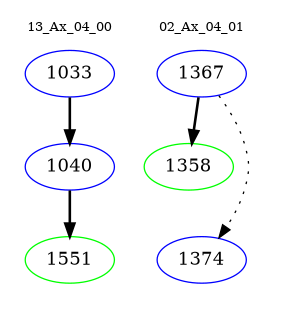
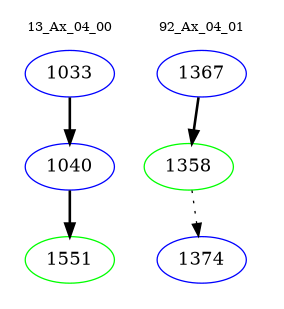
cluster "02_Ax_04_01": label "02_Ax_04_01" -> "92_Ax_04_01"
edge "1367" -> "1374": now "1358" -> "1374"
